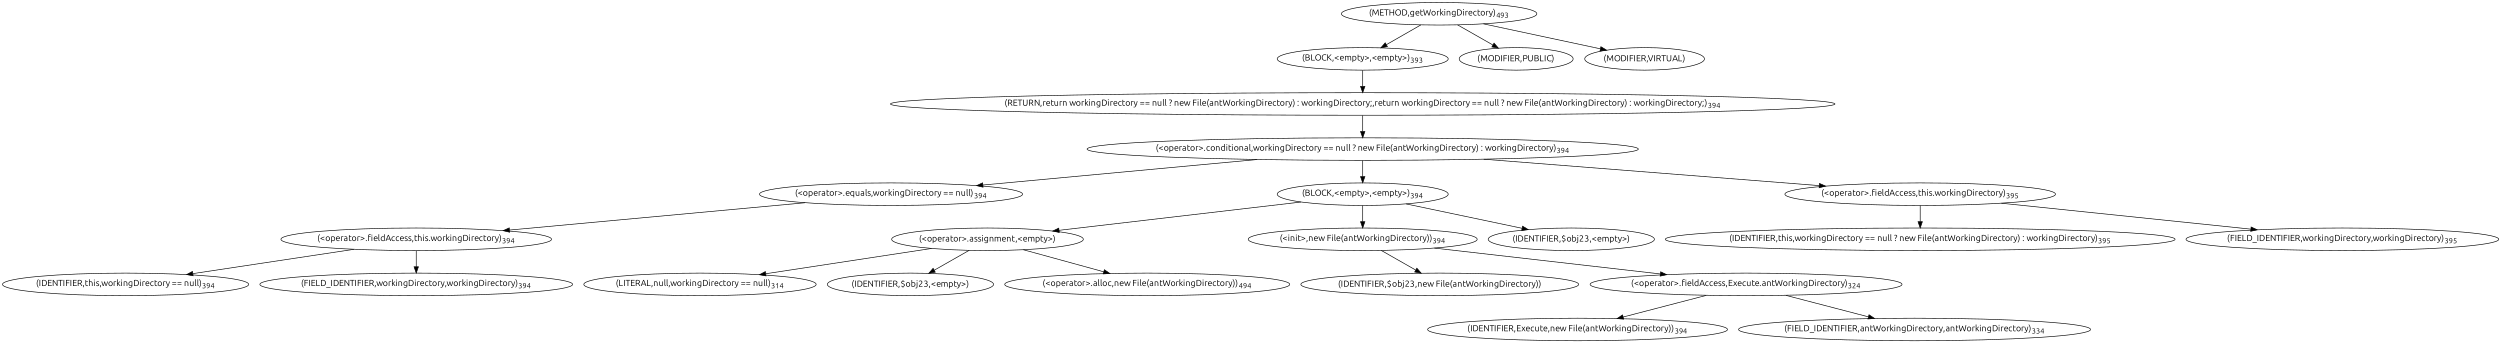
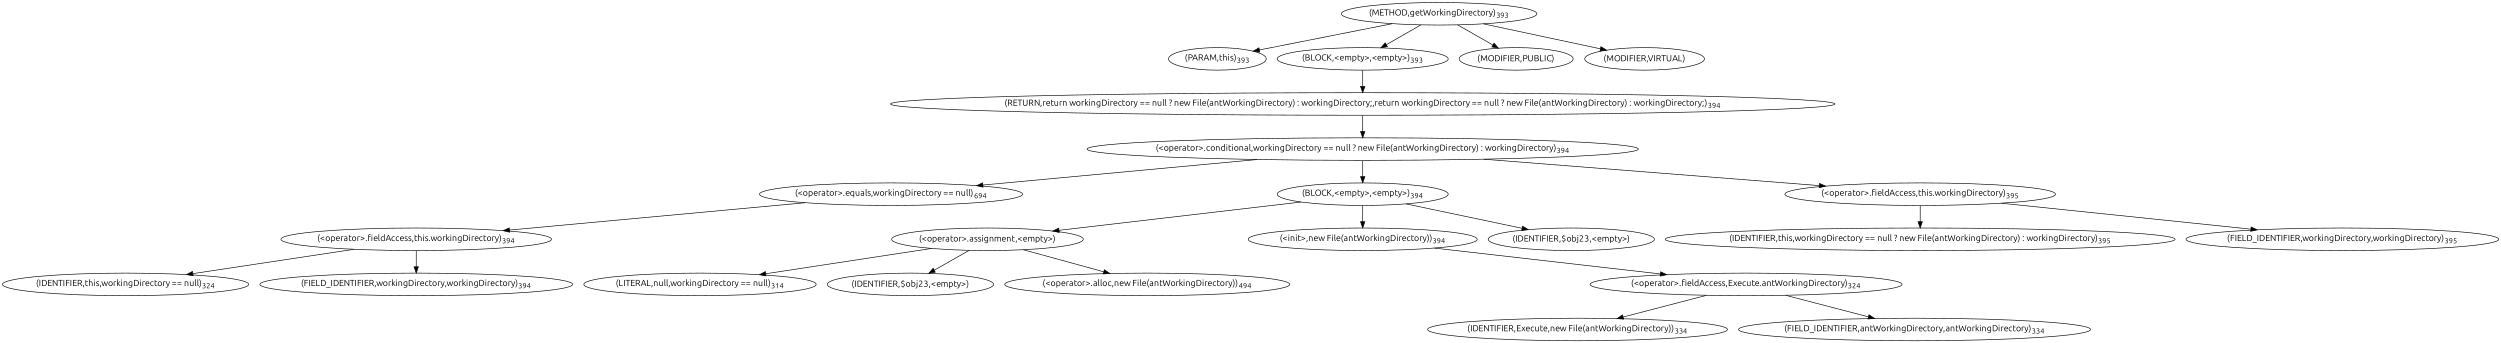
node "(METHOD,getWorkingDirectory)": text "493" -> "393"
node "(PARAM,this)": added
node "(<operator>.equals,workingDirectory == null)": text "394" -> "694"
node "(IDENTIFIER,this,workingDirectory == null)": text "394" -> "324"
node "(IDENTIFIER,$obj23,new File(antWorkingDirectory))": removed
node "(IDENTIFIER,Execute,new File(antWorkingDirectory))": text "394" -> "334"
